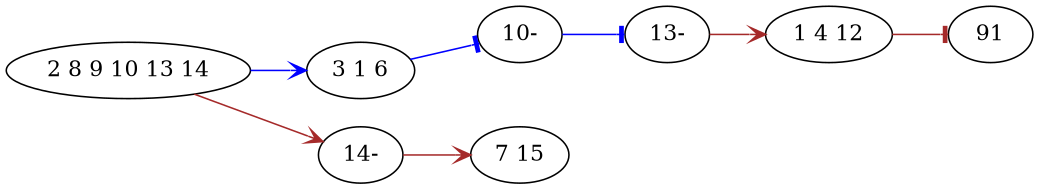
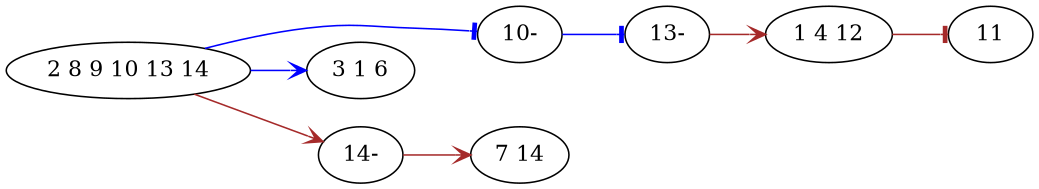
node "91": label "91" -> "11"
edge "3 1 6" -> "10-": now "2 8 9 10 13 14" -> "10-"
node "7 15": label "7 15" -> "7 14"
